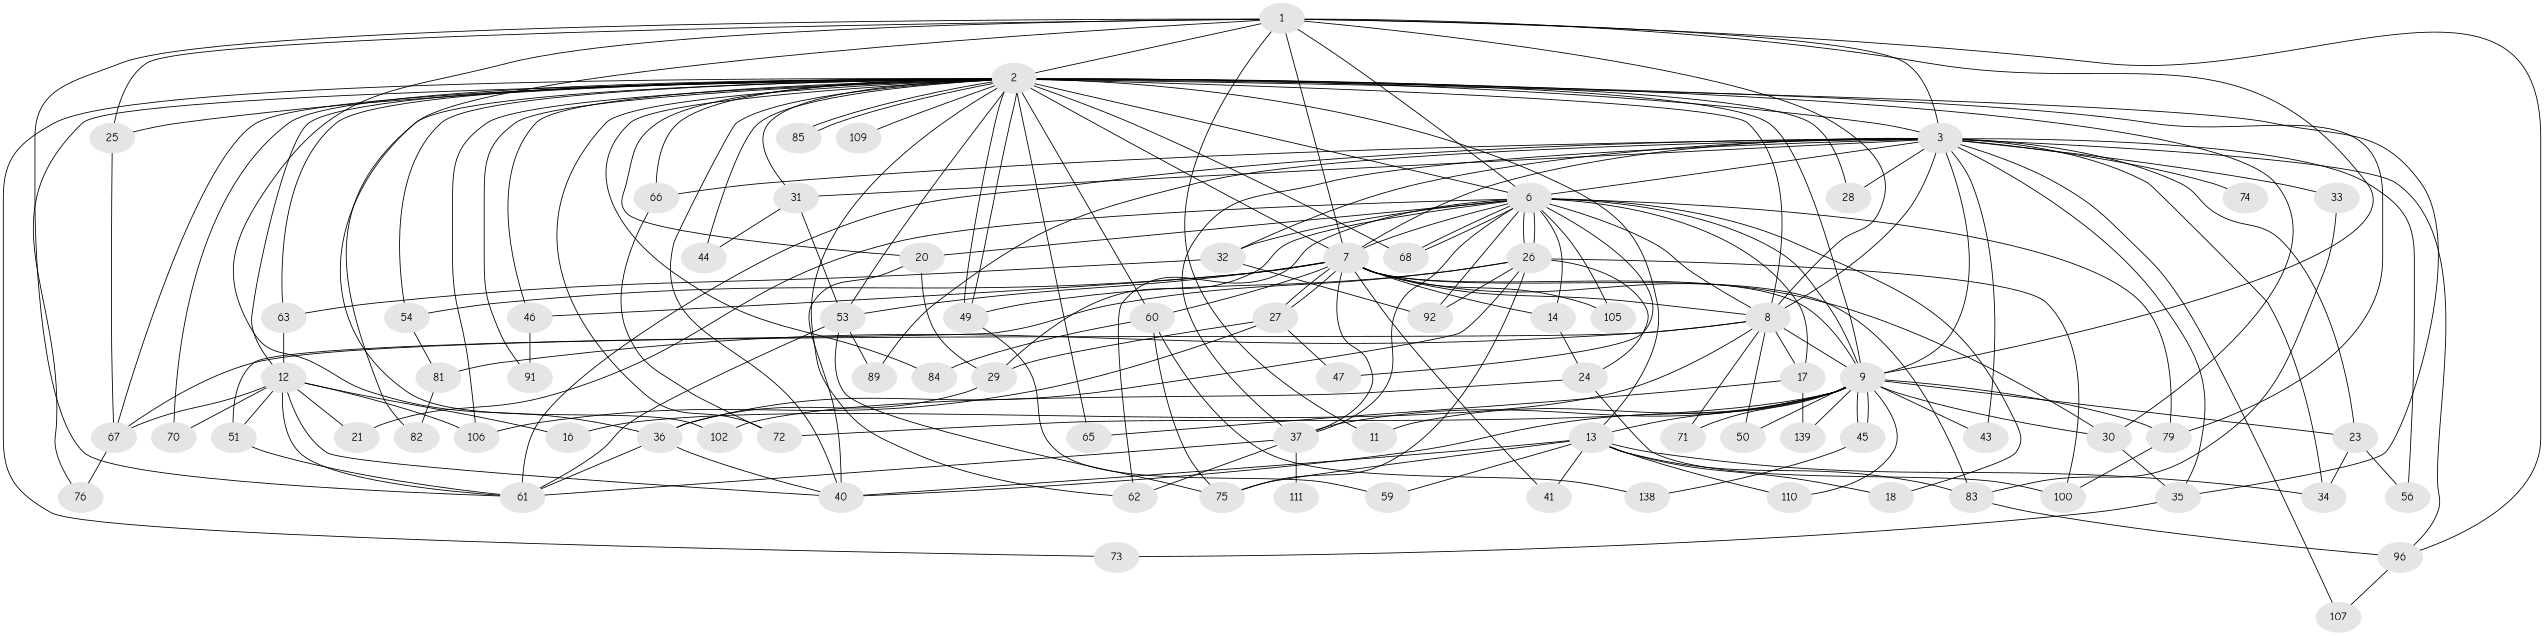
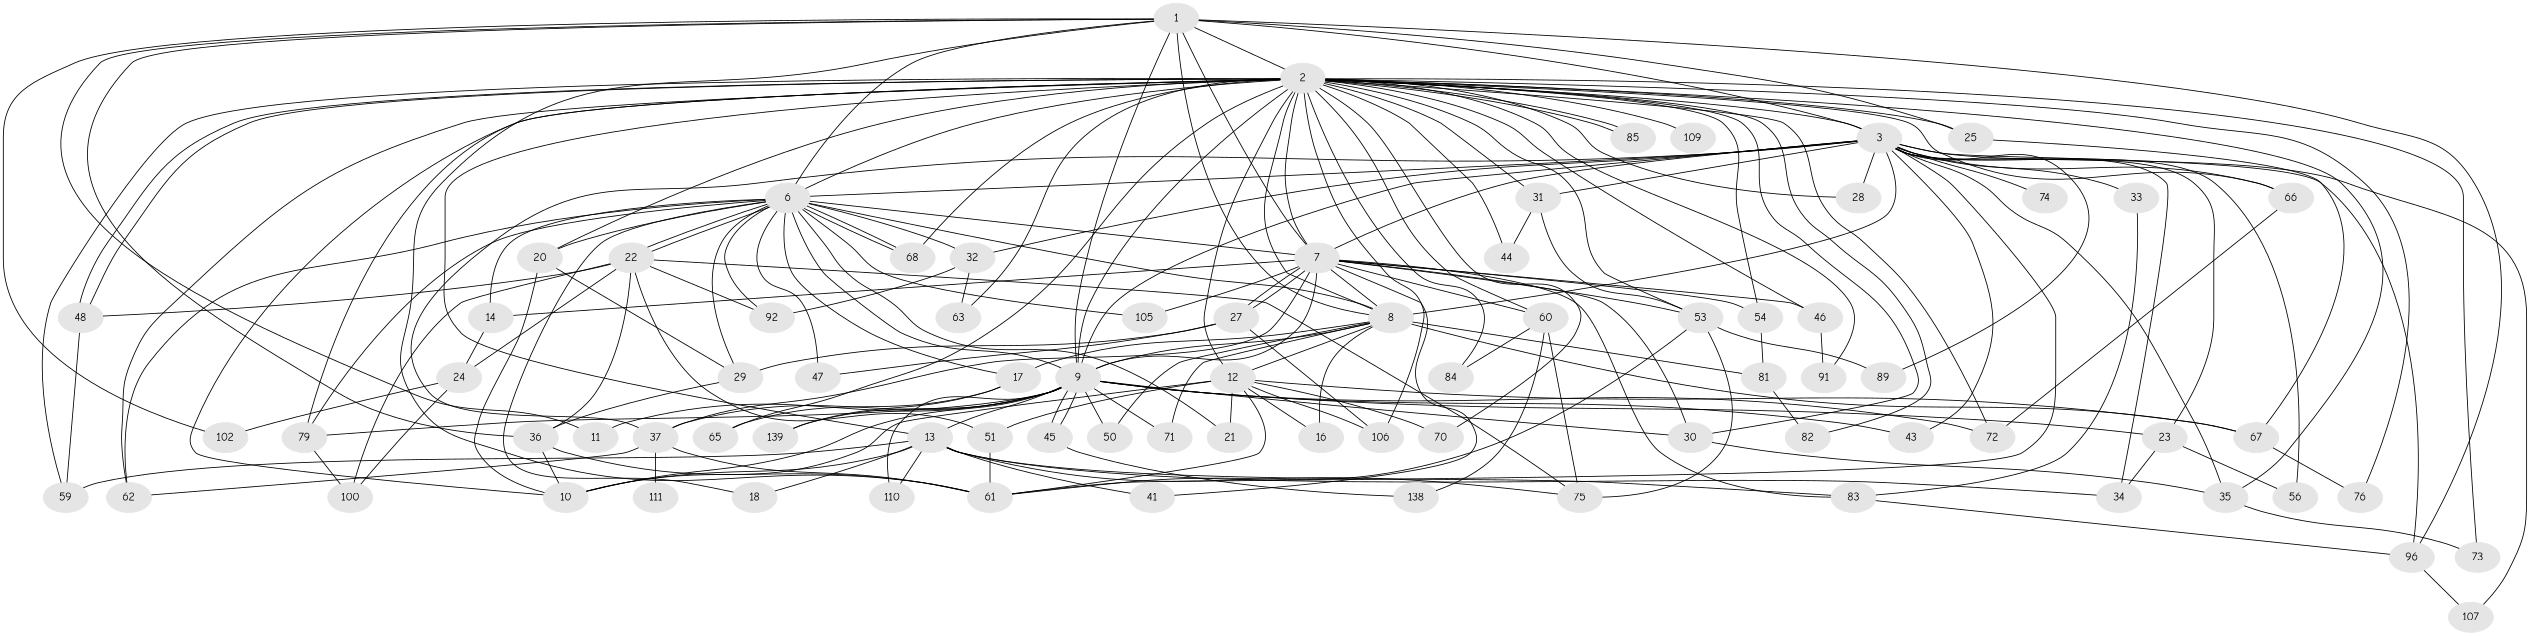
edge "2" -- "67": now "2" -- "59"
node "26": label "26" -> "22"
edge "6" -- "37": removed
node "49": label "49" -> "48"
edge "63" -- "12": now "8" -- "12"
node "40": label "40" -> "10"
